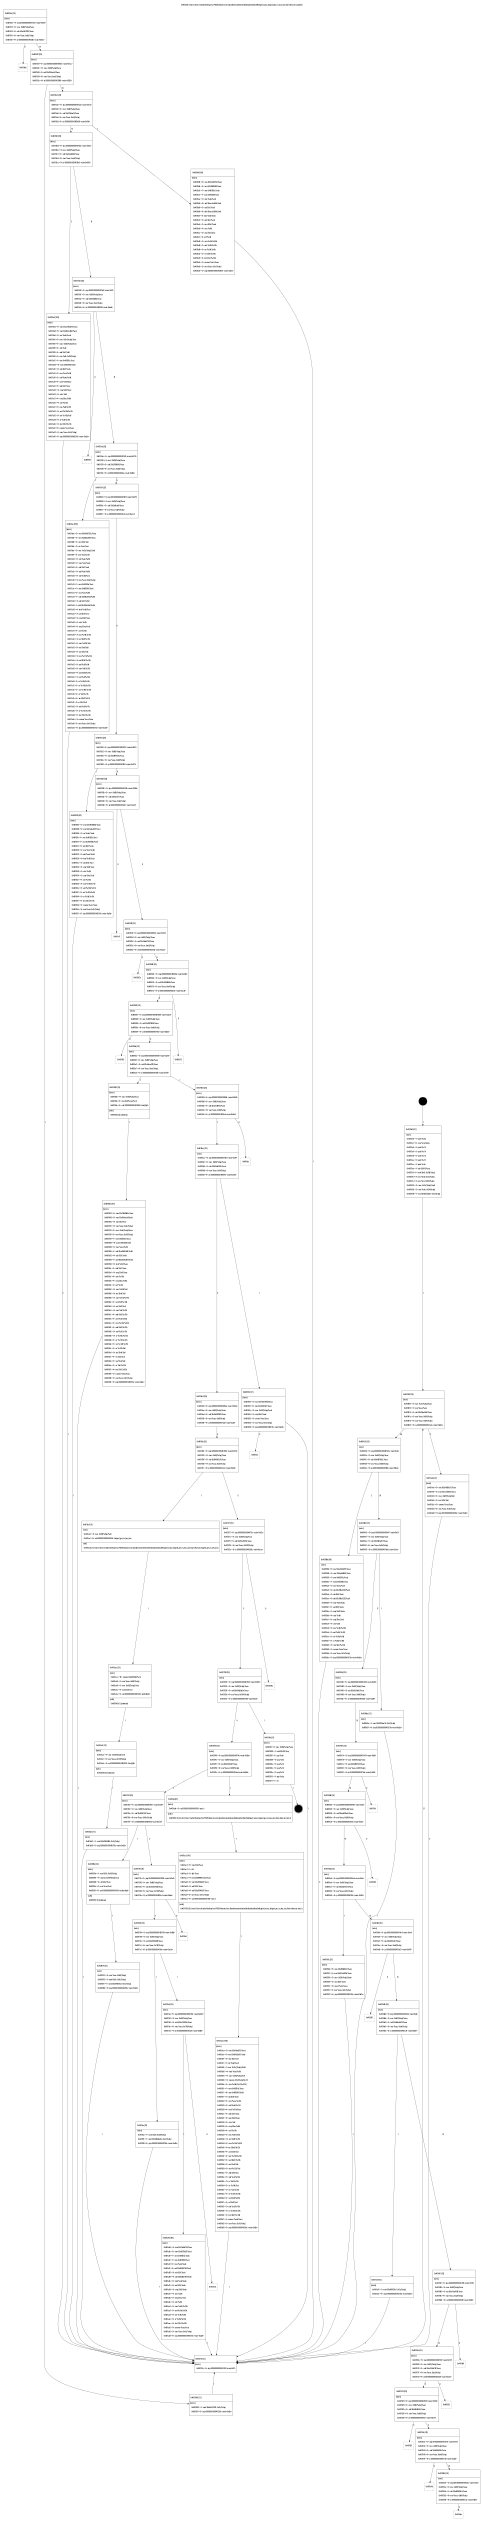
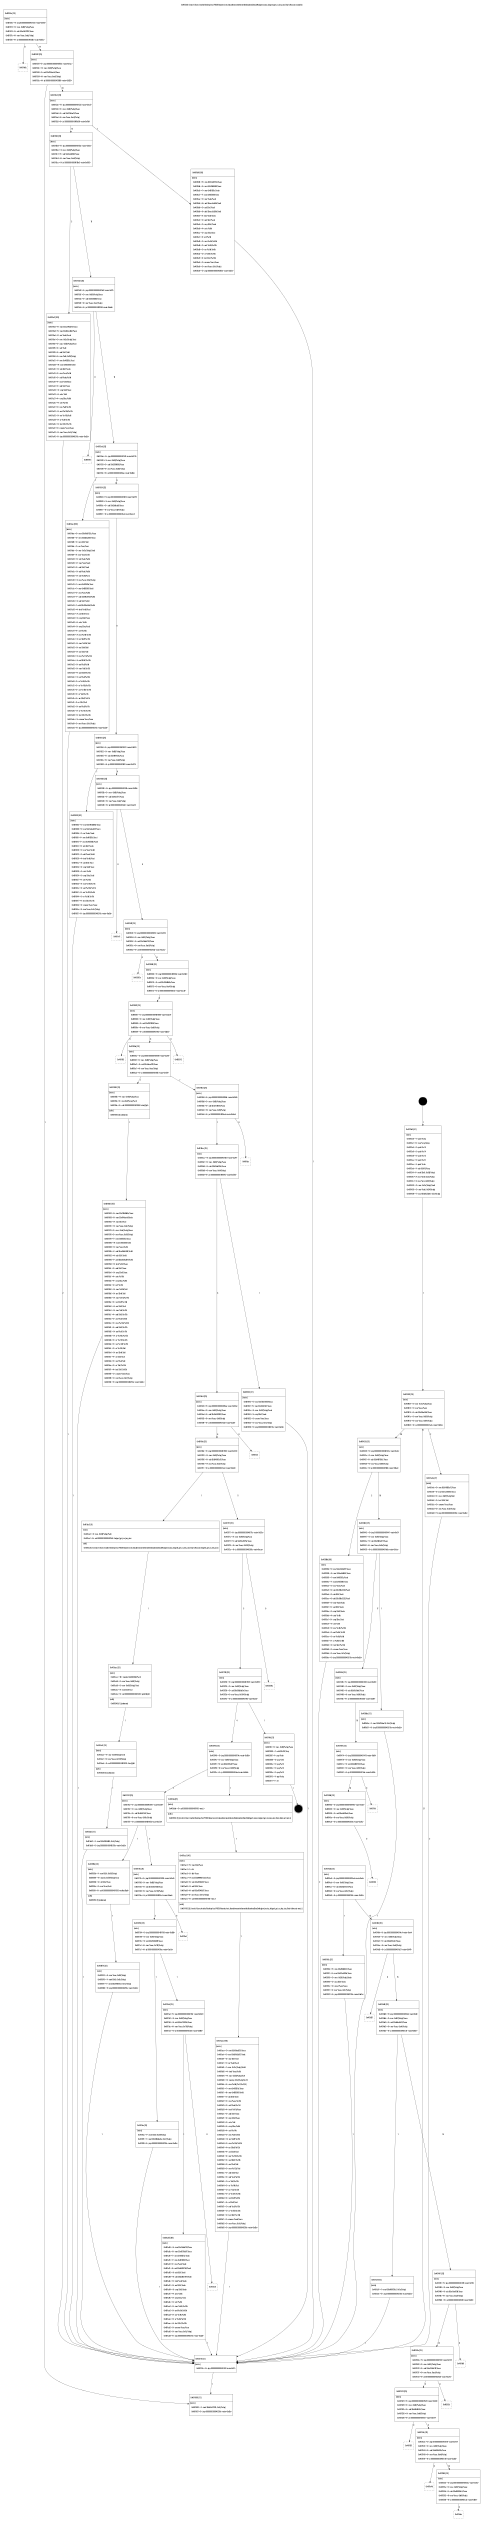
edge "0x401668 [25]" -> "0x402012": now "0x401681 [25]" -> "0x402012"
edge "0x401942 [27]" -> "0x401edd": now "0x4016e5 [25]" -> "0x401edd"
edge "0x40148d [25]" -> "0x4014a6 [25]": removed, label "16"
edge "0x401900 [12]" -> "0x40210e [5]": reversed
